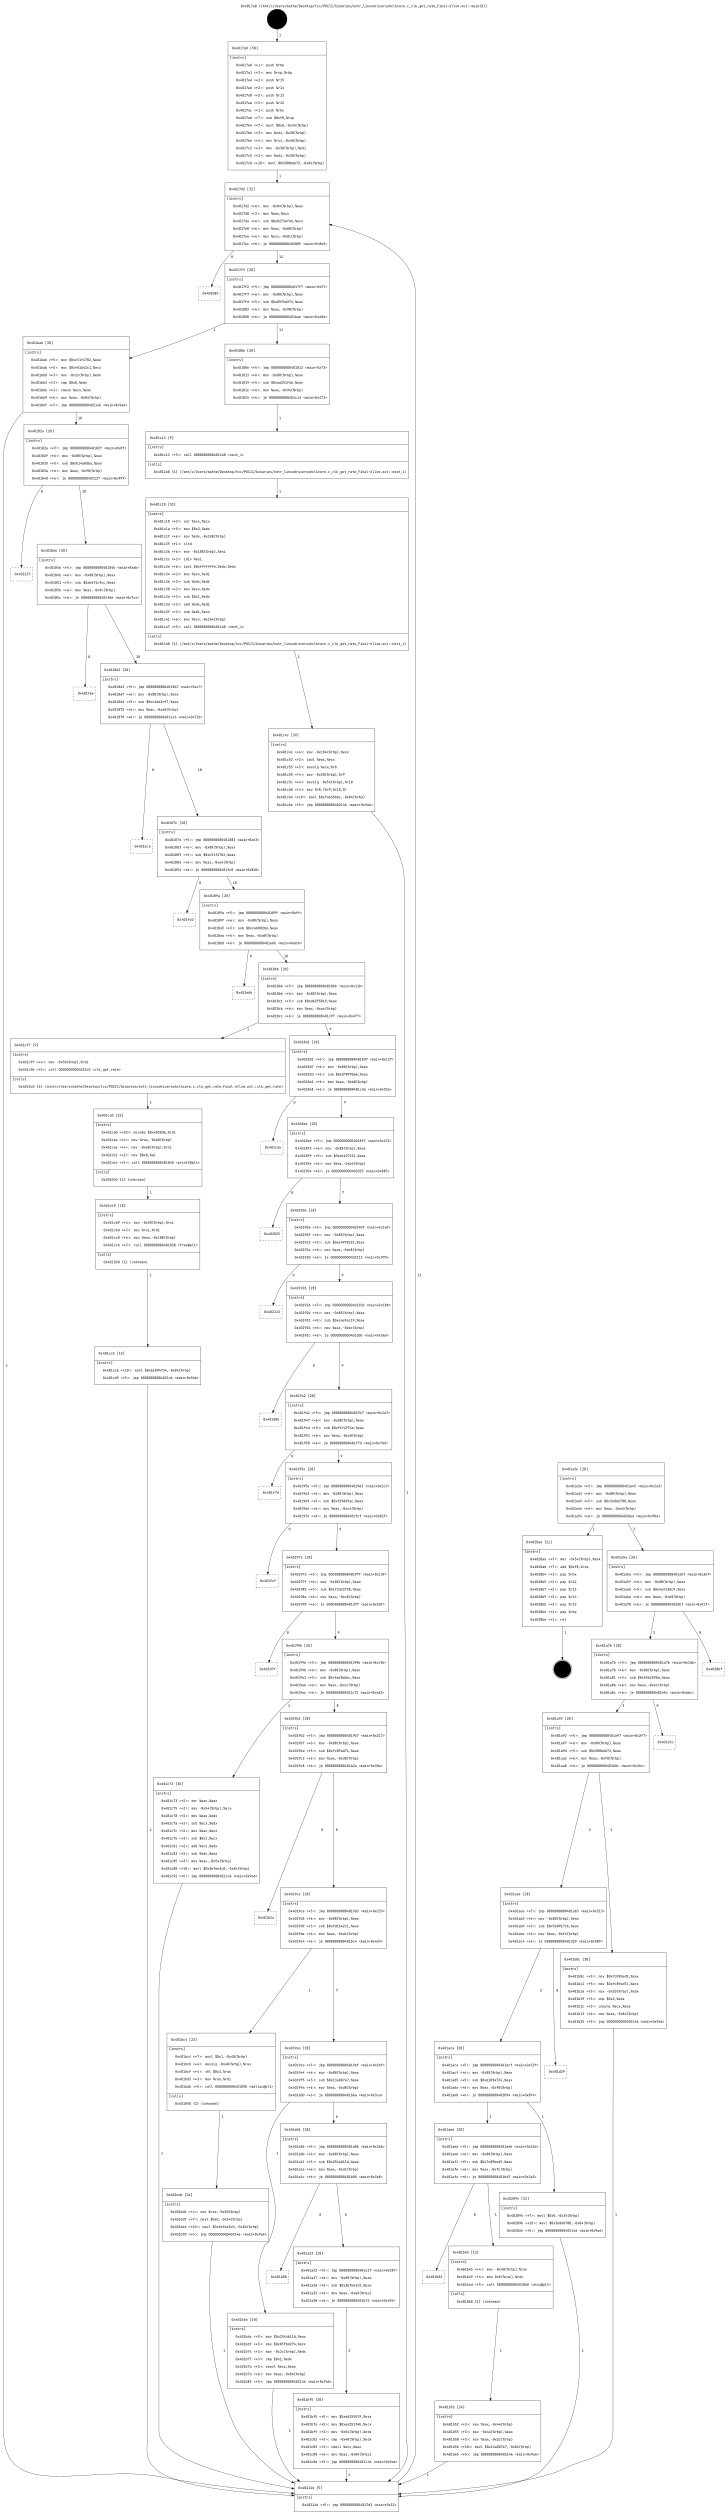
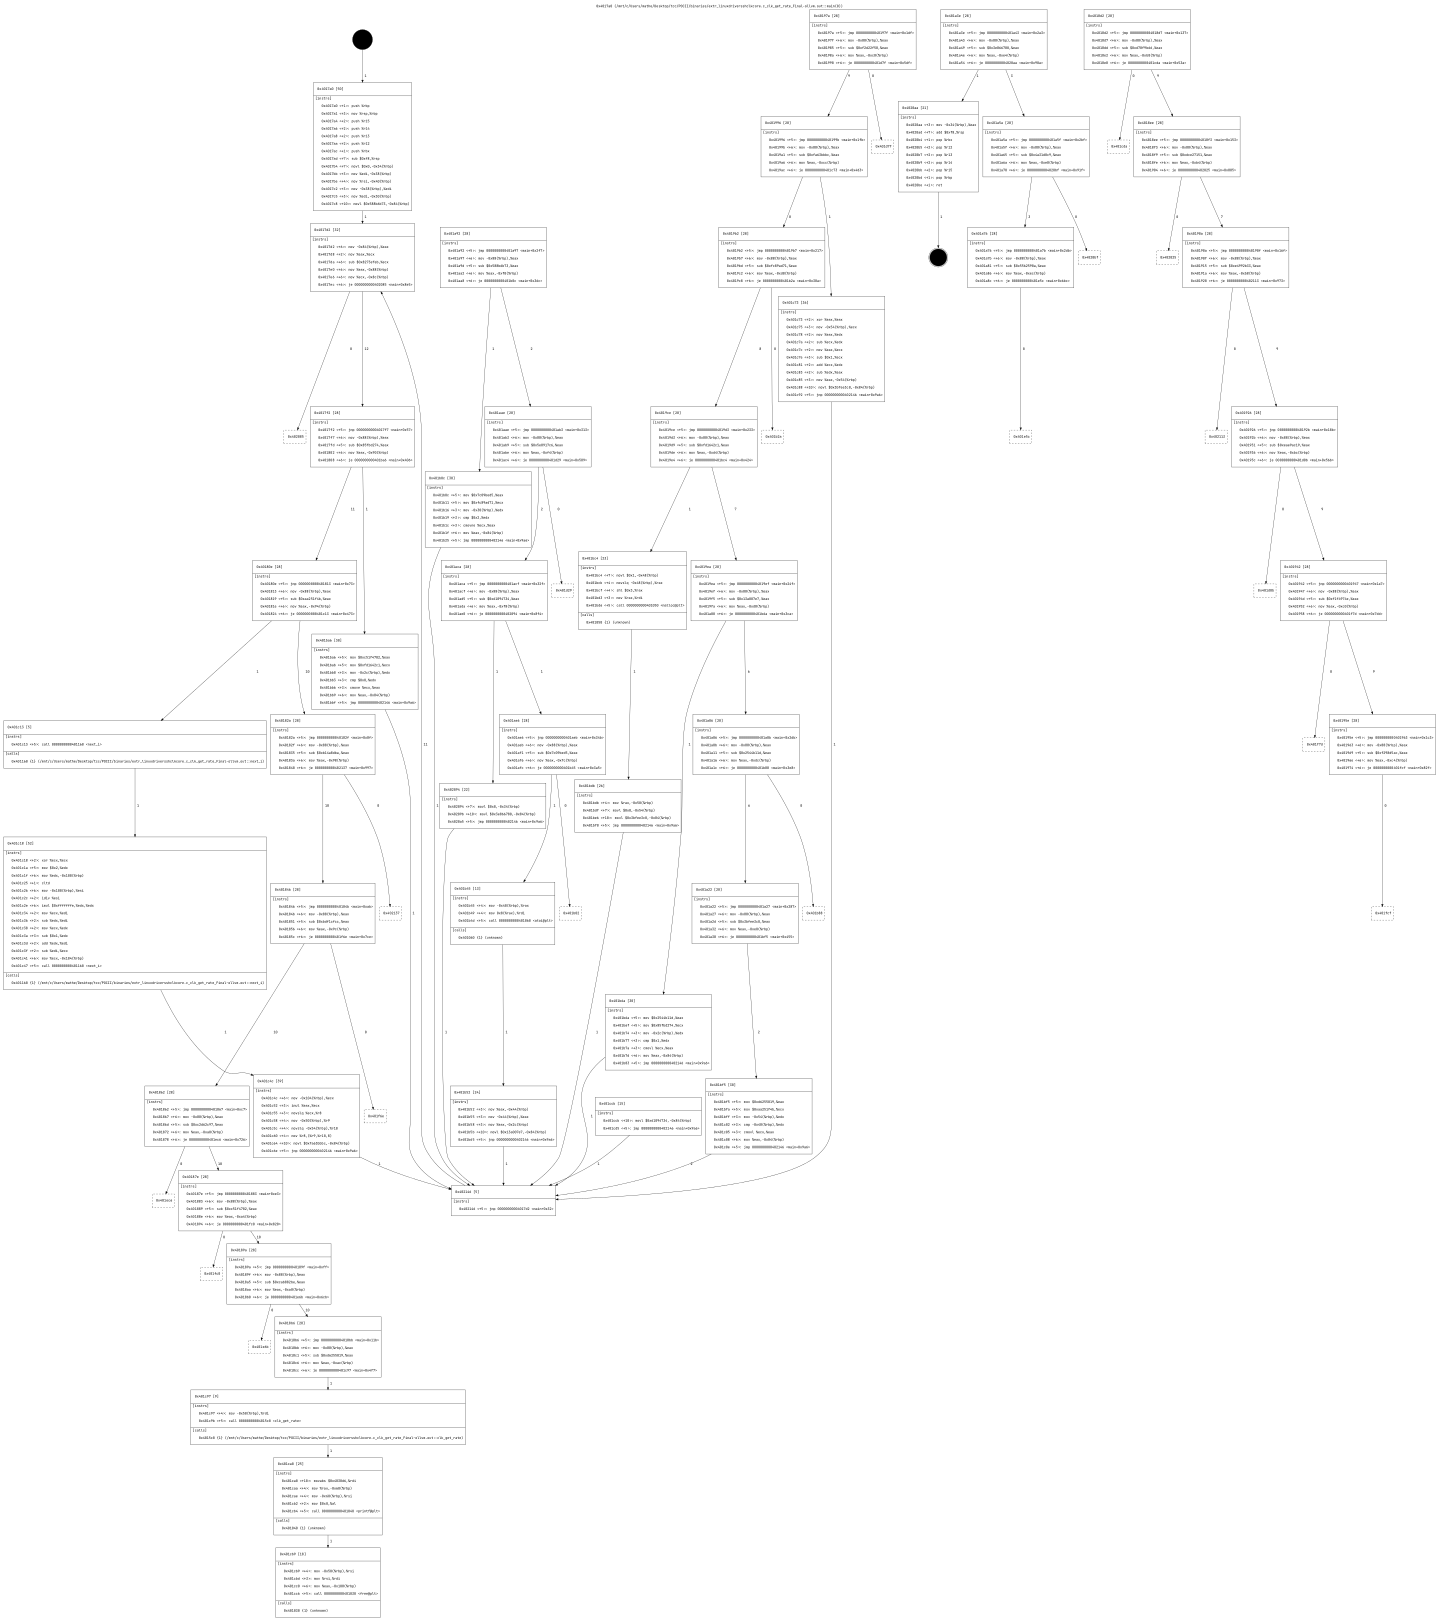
edge "0x401ba6 [30]" -> "0x40182a [28]": now "0x40180e [28]" -> "0x40182a [28]"
edge "0x4018b6 [28]" -> "0x4018d2 [28]": removed, label "9"
edge "0x401cb9 [18]" -> "0x401ccb [15]": removed, label "1"
edge "0x40195e [28]" -> "0x40197a [28]": removed, label "9"
edge "0x401a76 [28]" -> "0x401a92 [28]": removed, label "3"
